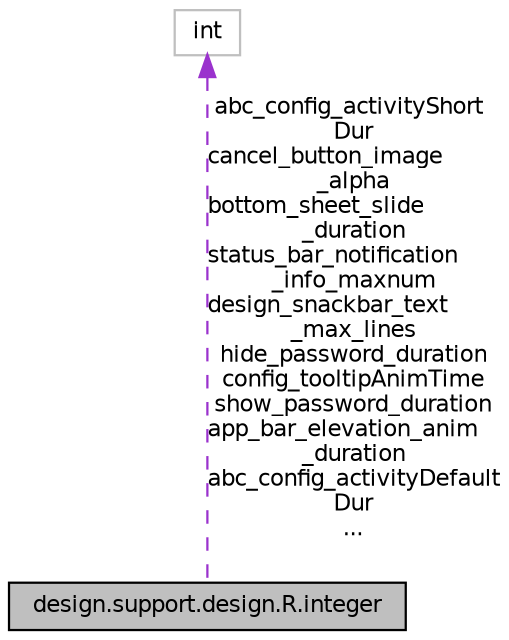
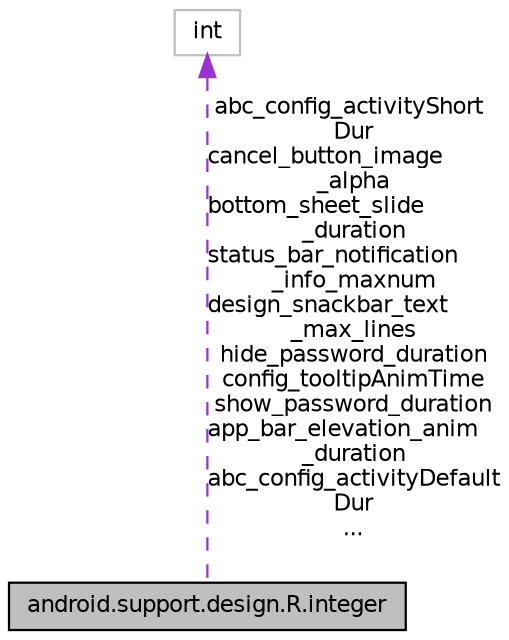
node "design.support.design.R.integer": label "design.support.design.R.integer" -> "android.support.design.R.integer"
